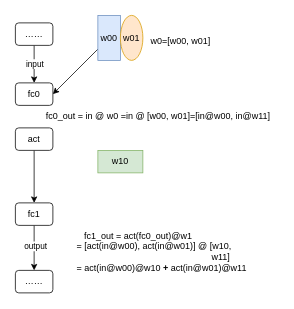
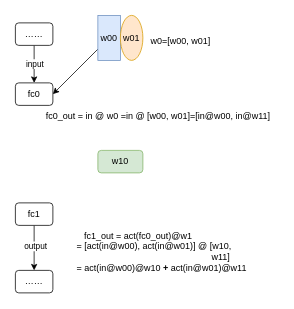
node "act": removed
node "w10": shape rectangle -> rounded rectangle
edge "act" -> "fc1": removed
